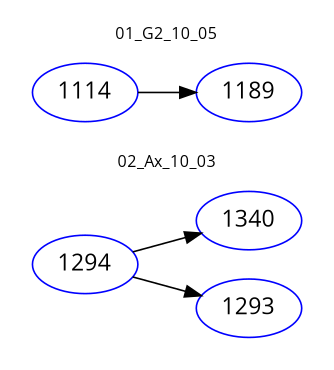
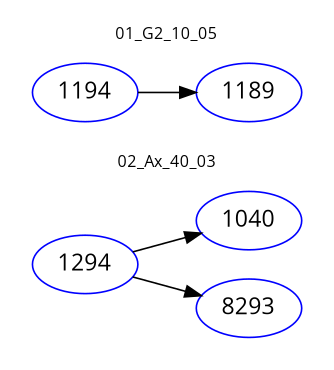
node "1114": label "1114" -> "1194"
cluster "02_Ax_10_03": label "02_Ax_10_03" -> "02_Ax_40_03"
node "1340": label "1340" -> "1040"
node "1293": label "1293" -> "8293"
